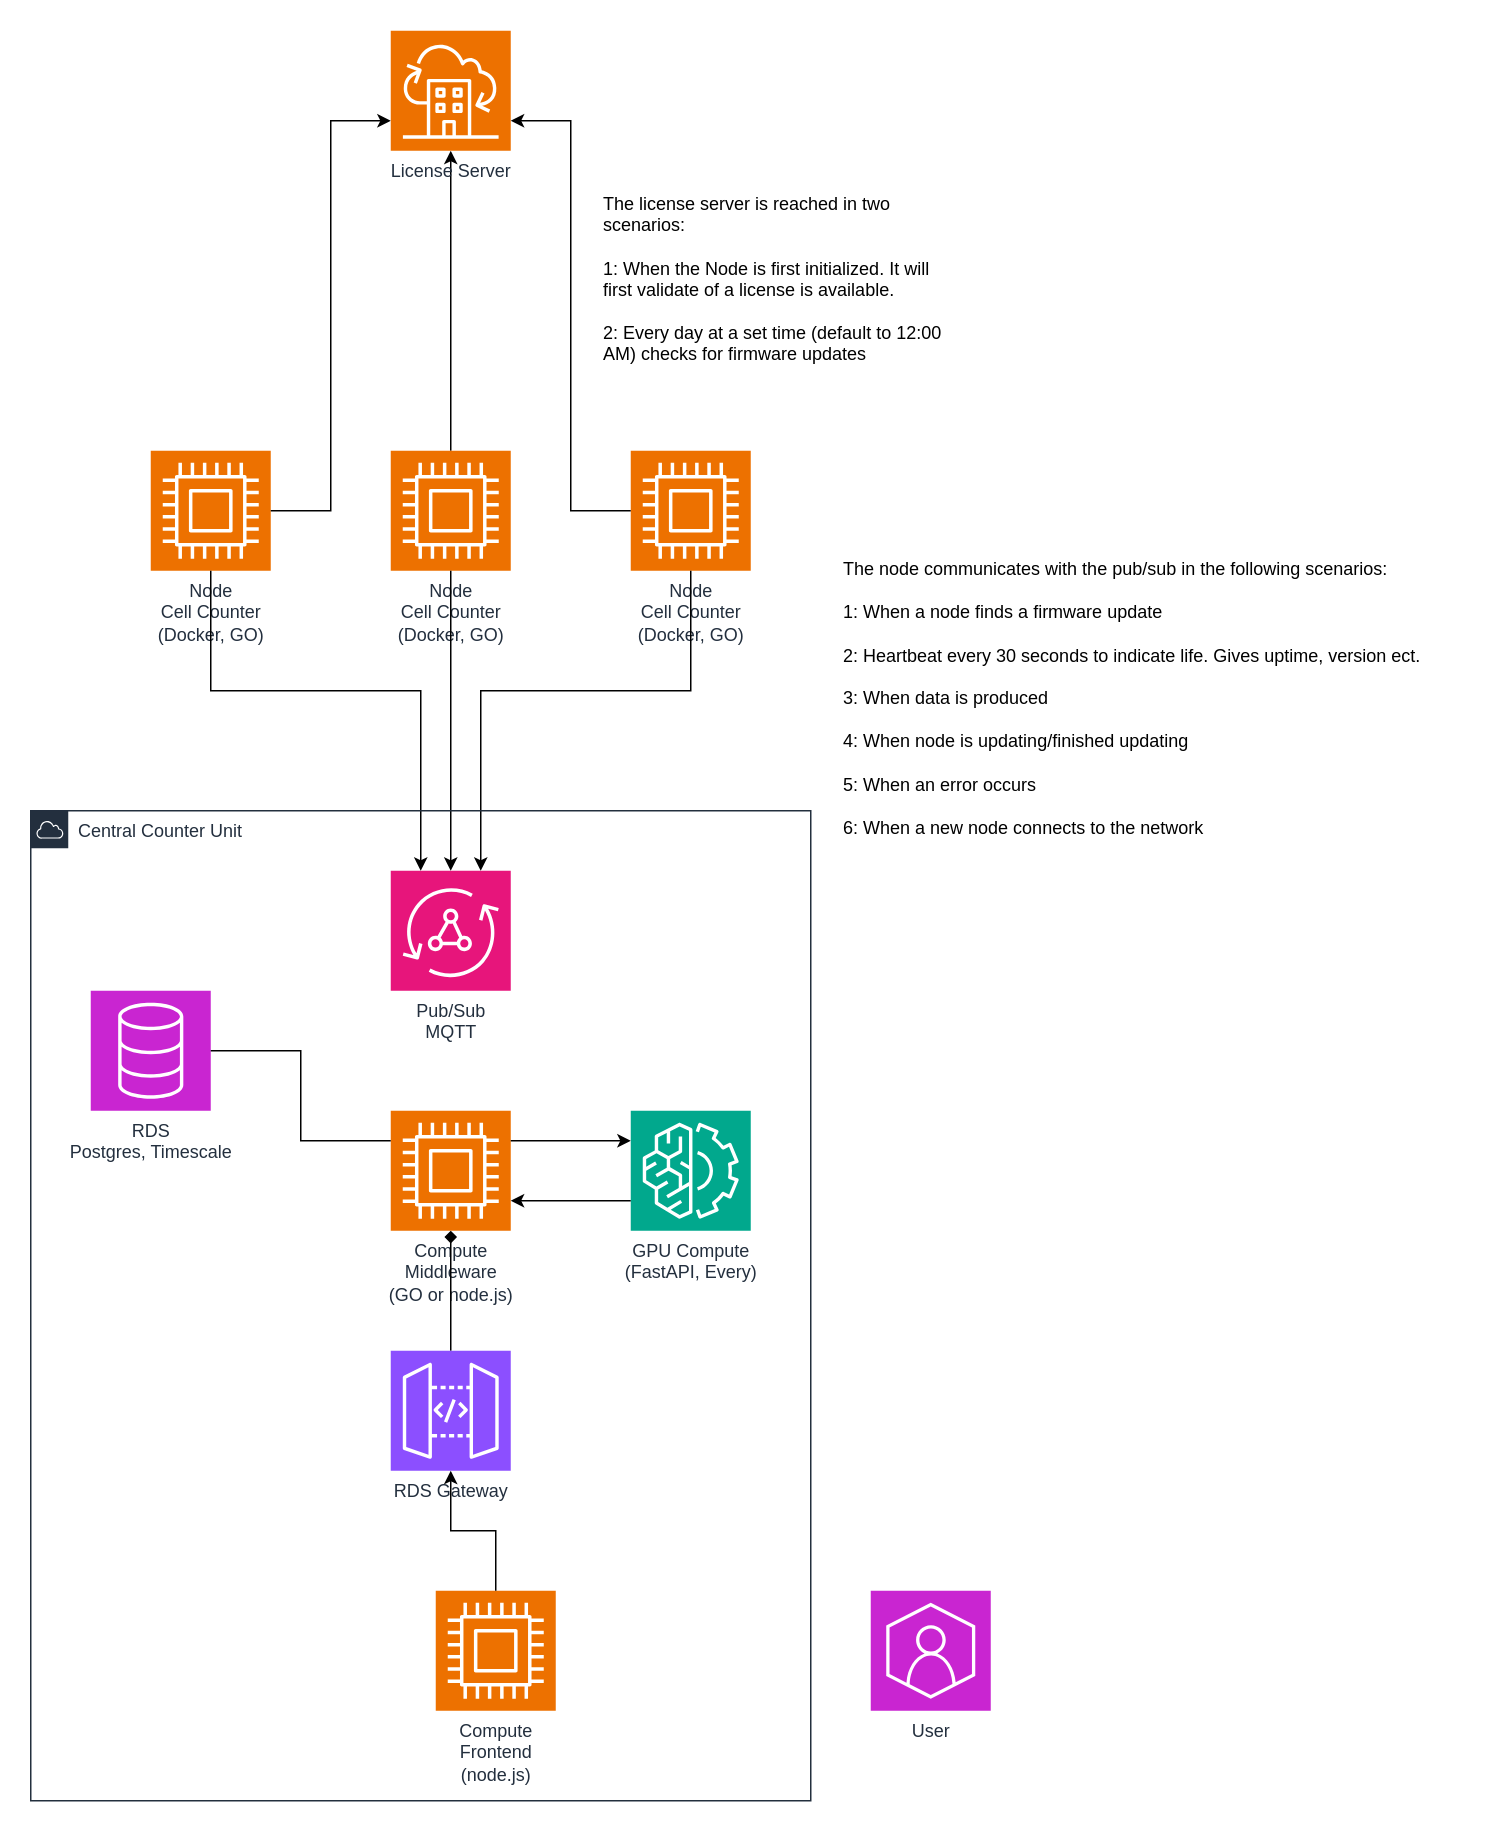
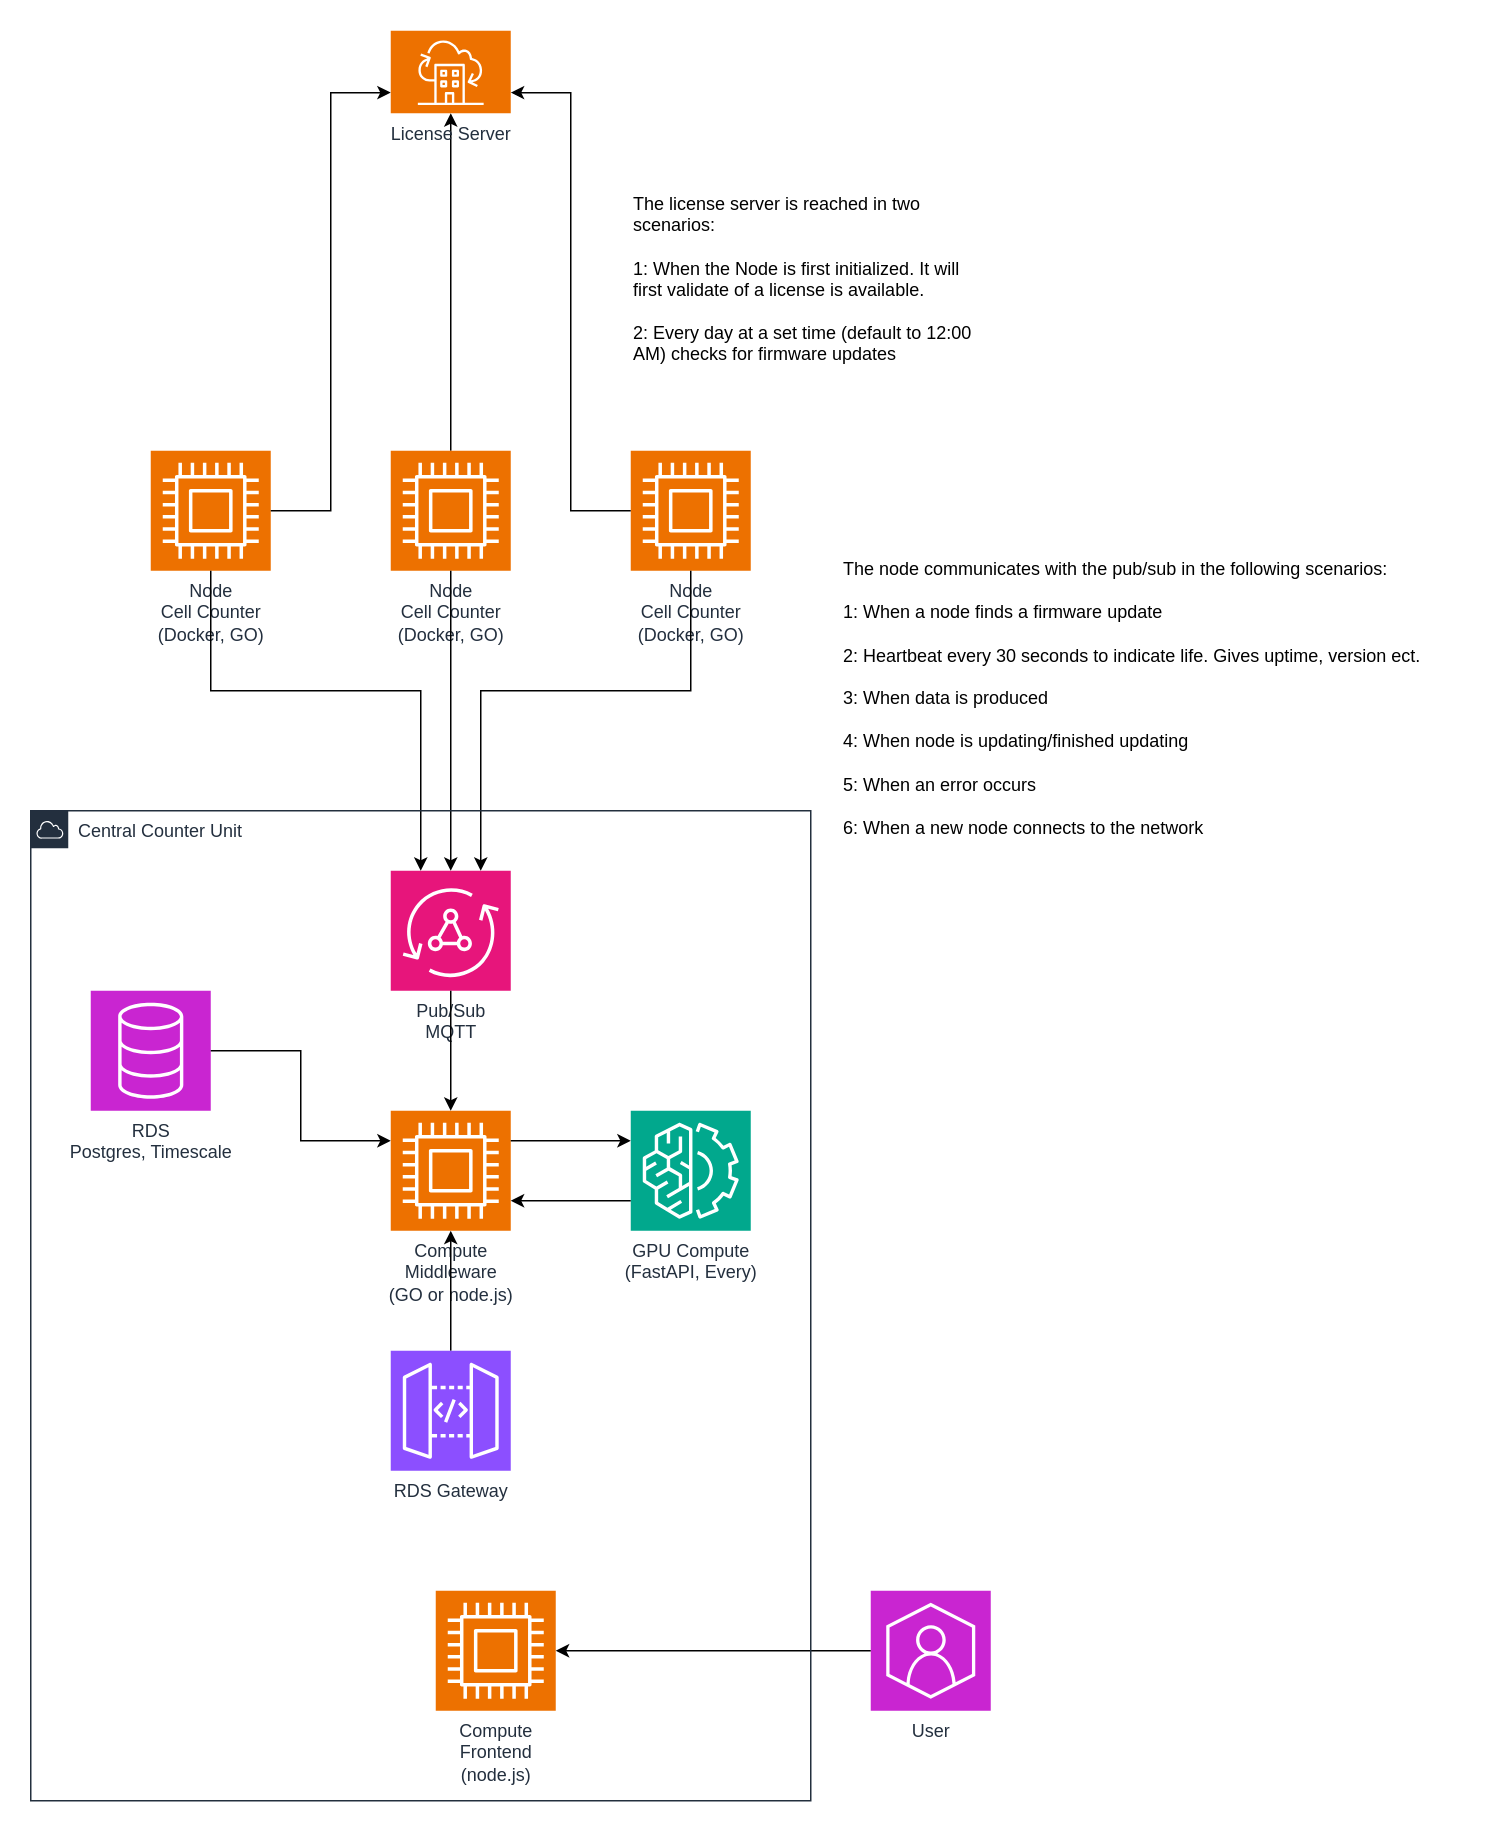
node "License Server": size 120x120 -> 120x83
node "The license server is reached in two scenarios: 1: When the Node is first initialized. It will first validate of a license is available. 2: Every day at a set time (default to 12:00 AM) checks for firmware updates": moved (781, 301) -> (811, 301)
edge "Pub/Sub MQTT" -> "Compute Middleware (GO or node.js)": added
edge "RDS Postgres, Timescale" -- "Compute Middleware (GO or node.js)": arrowhead none -> classic
edge "RDS Gateway" -> "Compute Middleware (GO or node.js)": arrowhead diamond -> classic
edge "Compute Frontend (node.js)" -> "RDS Gateway": removed
edge "User" -> "Compute Frontend (node.js)": added
